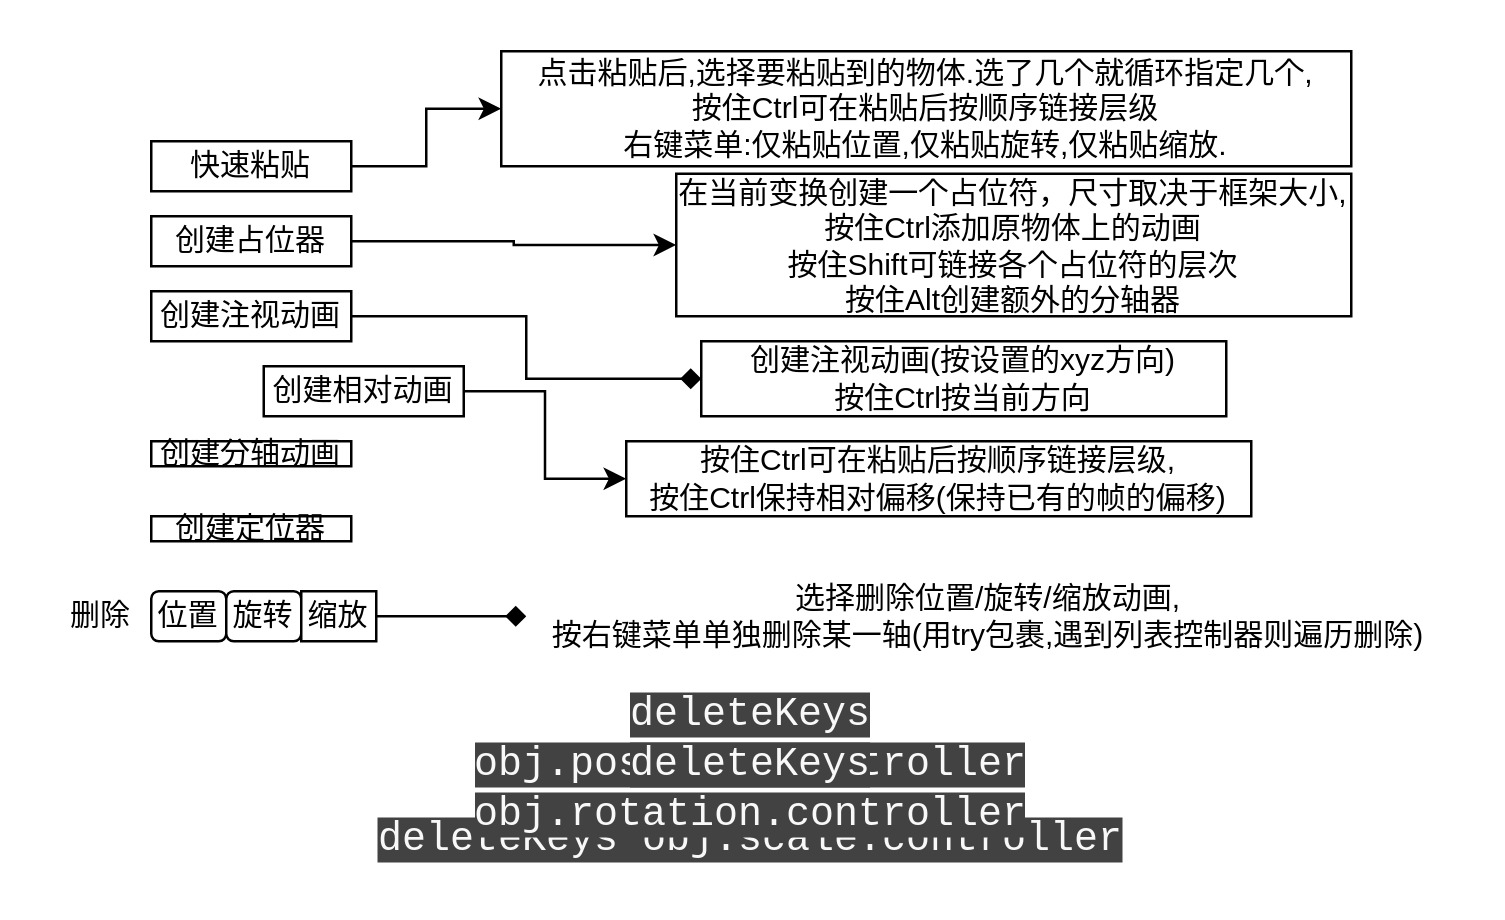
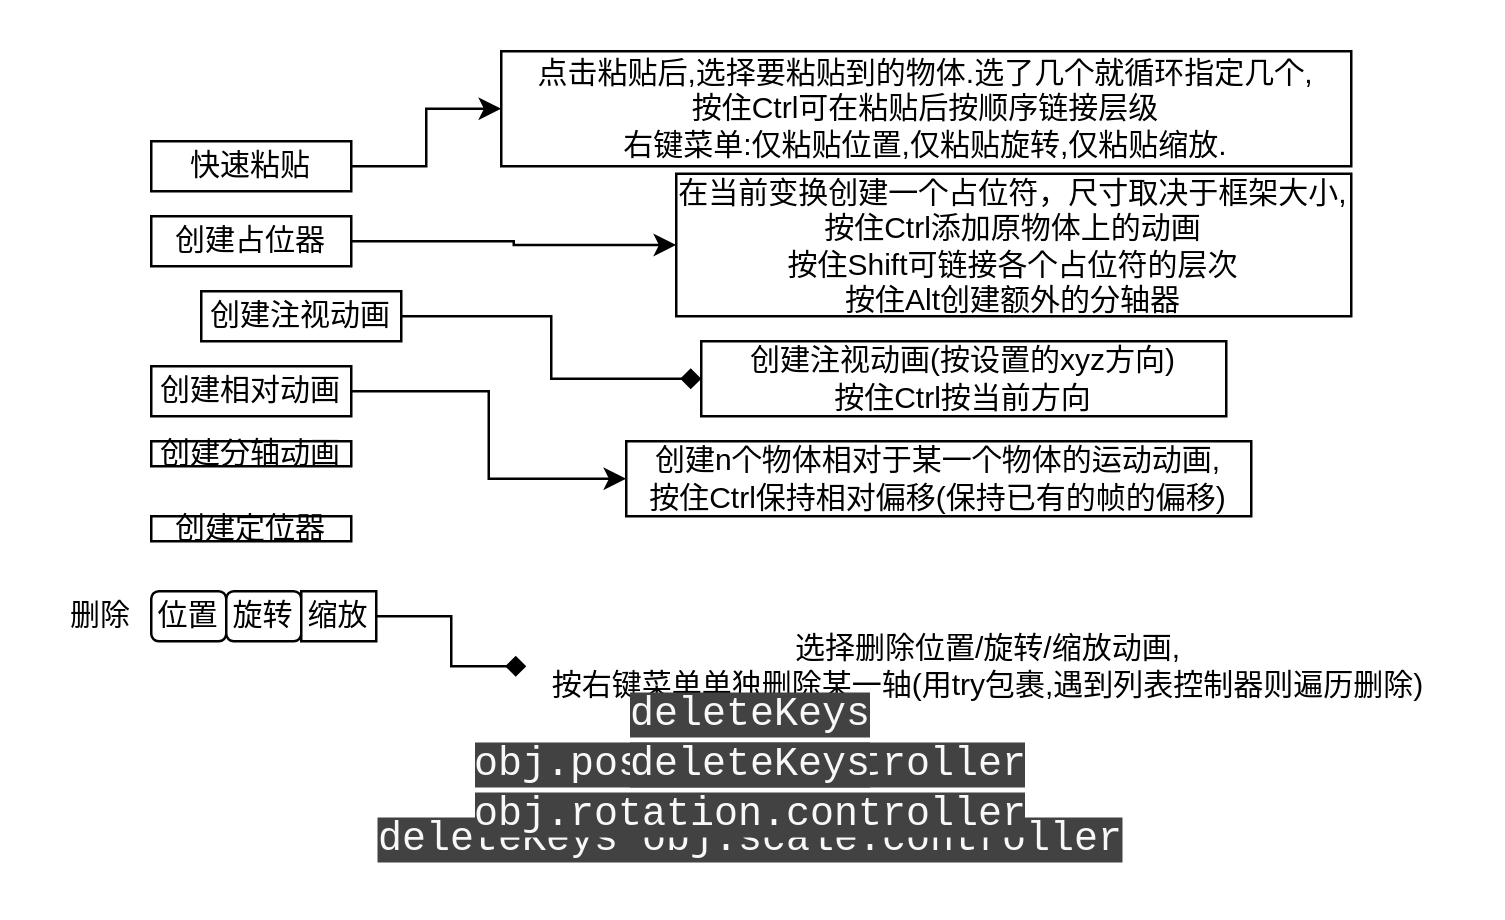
node "创建注视动画": moved (251, 316) -> (301, 316)
node "创建相对动画": moved (364, 391) -> (251, 391)
node "按住Ctrl可在粘贴后按顺序链接层级, 按住Ctrl保持相对偏移(保持已有的帧的偏移)": label "按住Ctrl可在粘贴后按顺序链接层级, 按住Ctrl保持相对偏移(保持已有的帧的偏移)" -> "创建n个物体相对于某一个物体的运动动画, 按住Ctrl保持相对偏移(保持已有的帧的偏移)"
node "选择删除位置/旋转/缩放动画, 按右键菜单单独删除某一轴(用try包裹,遇到列表控制器则遍历删除)": moved (989, 616) -> (989, 666)
